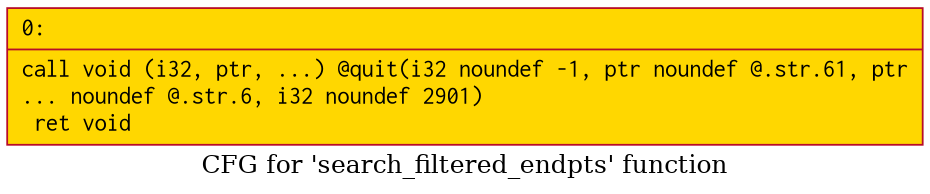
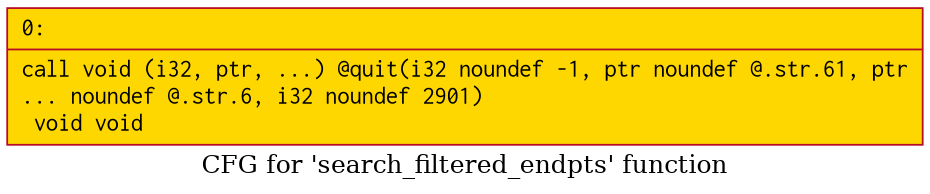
node "0:": text "ret void" -> "void void"
